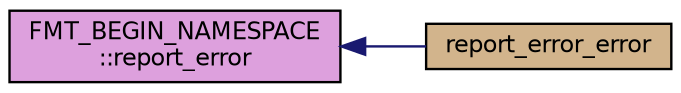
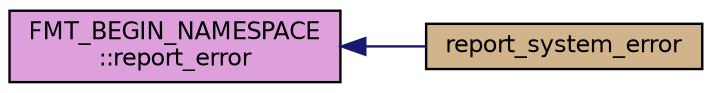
node "report_error_error": label "report_error_error" -> "report_system_error"
